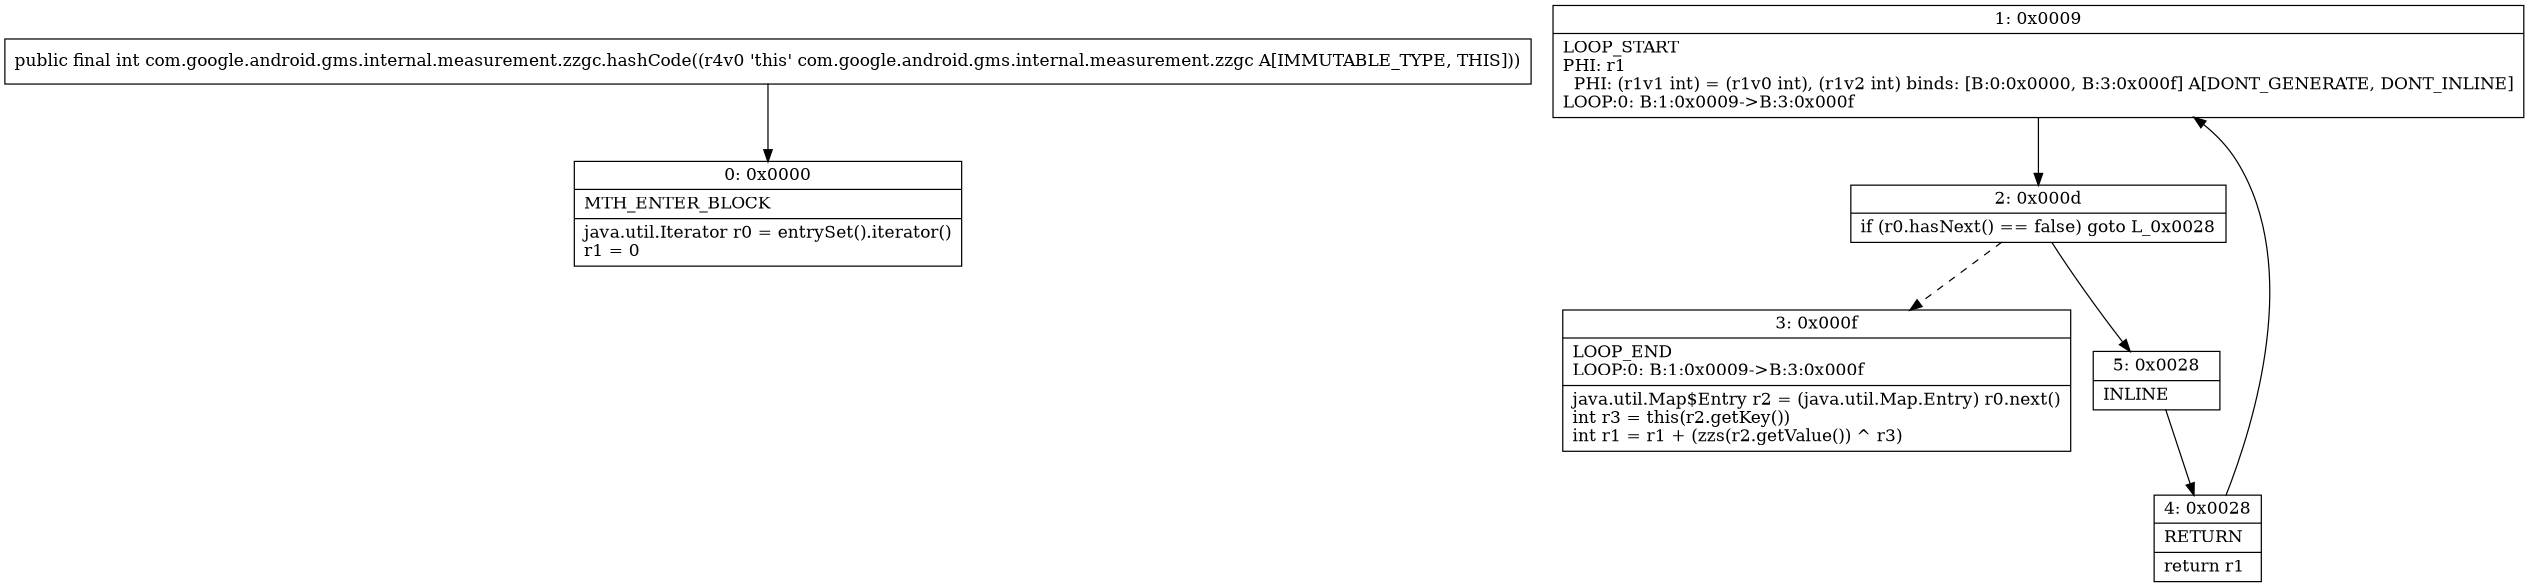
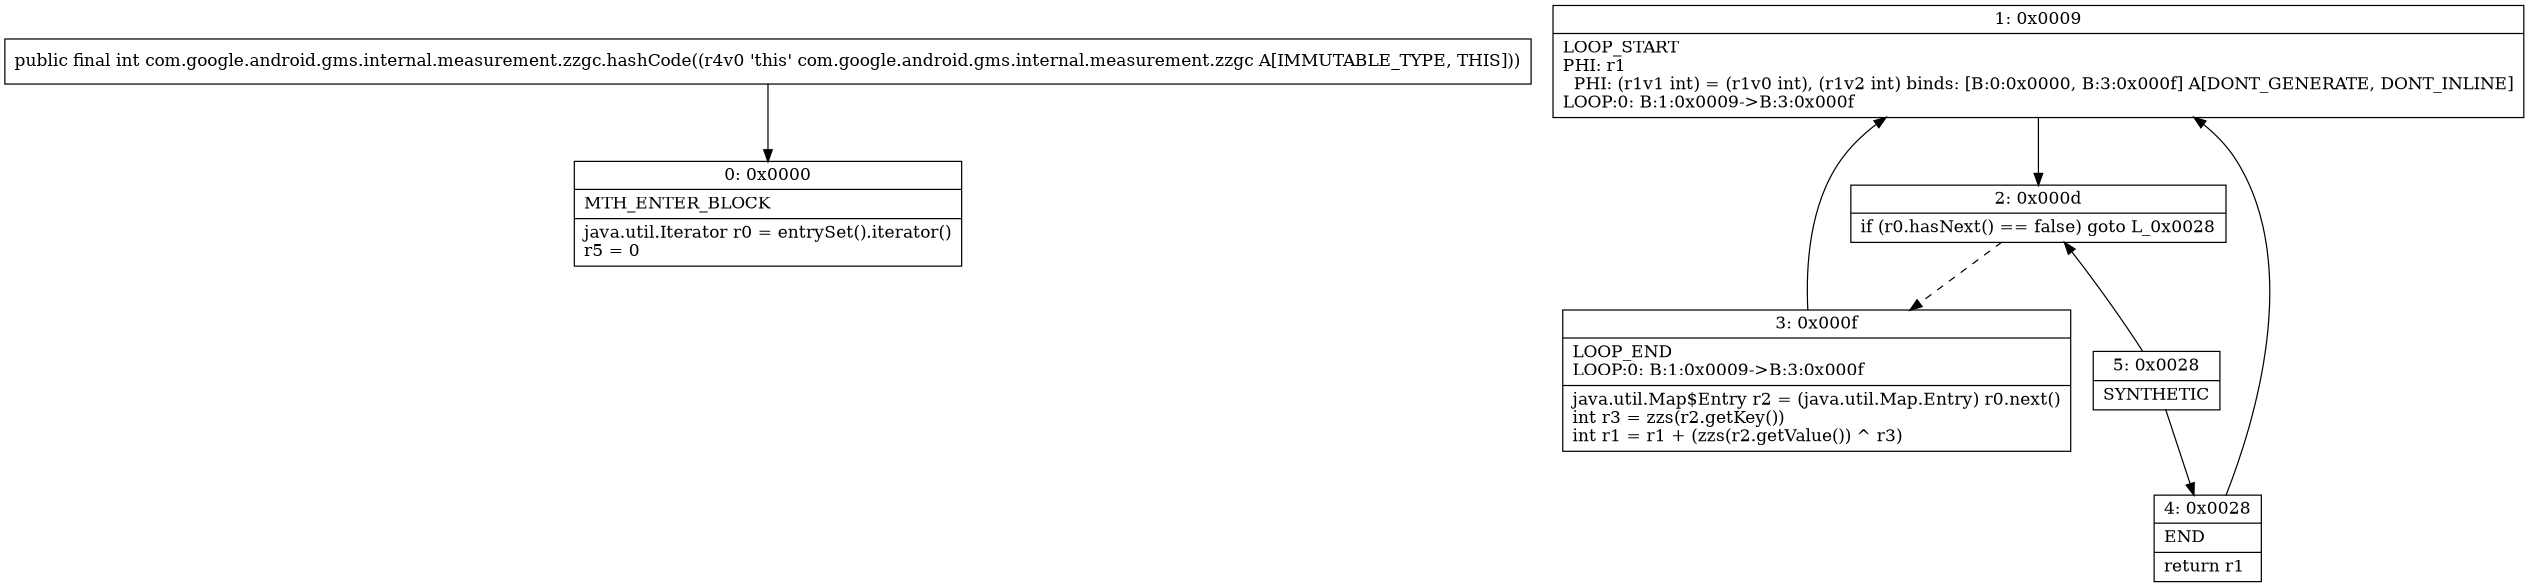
edge "3: 0x000f" -> "1: 0x0009": added
node "0: 0x0000": text "r1 = 0" -> "r5 = 0"
edge "2: 0x000d" -> "5: 0x0028": reversed
node "5: 0x0028": text "INLINE" -> "SYNTHETIC"
node "3: 0x000f": text "int r3 = this(r2.getKey())" -> "int r3 = zzs(r2.getKey())"
node "4: 0x0028": text "RETURN" -> "END"
